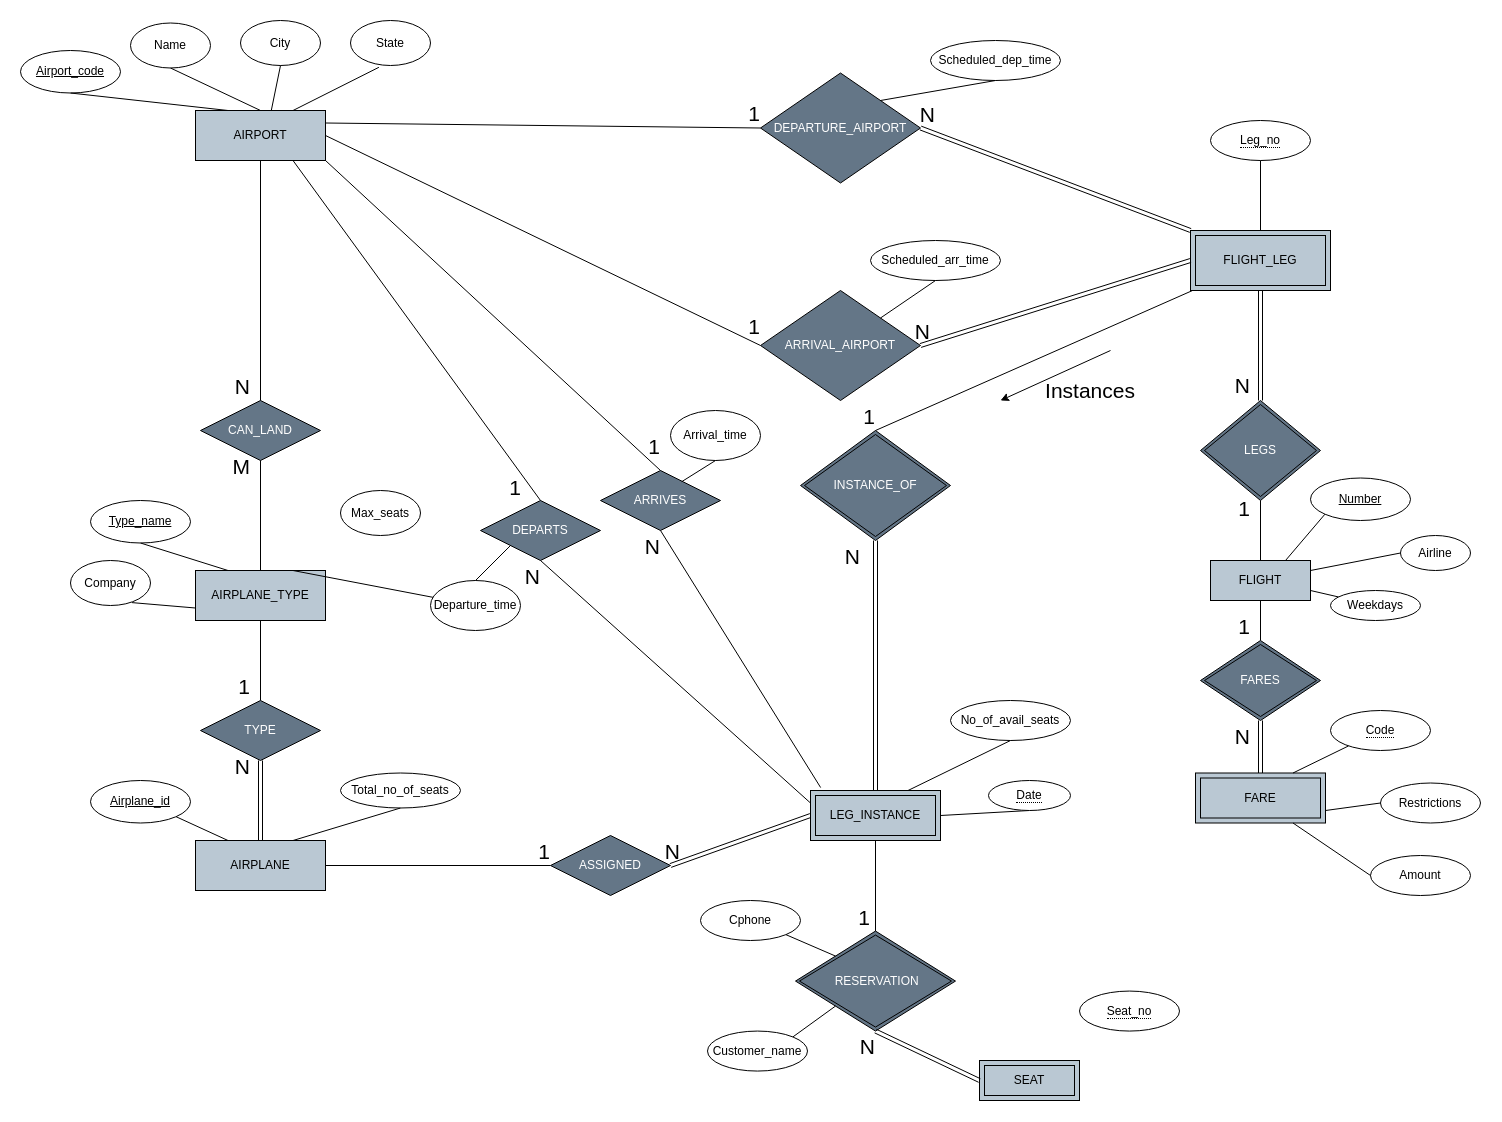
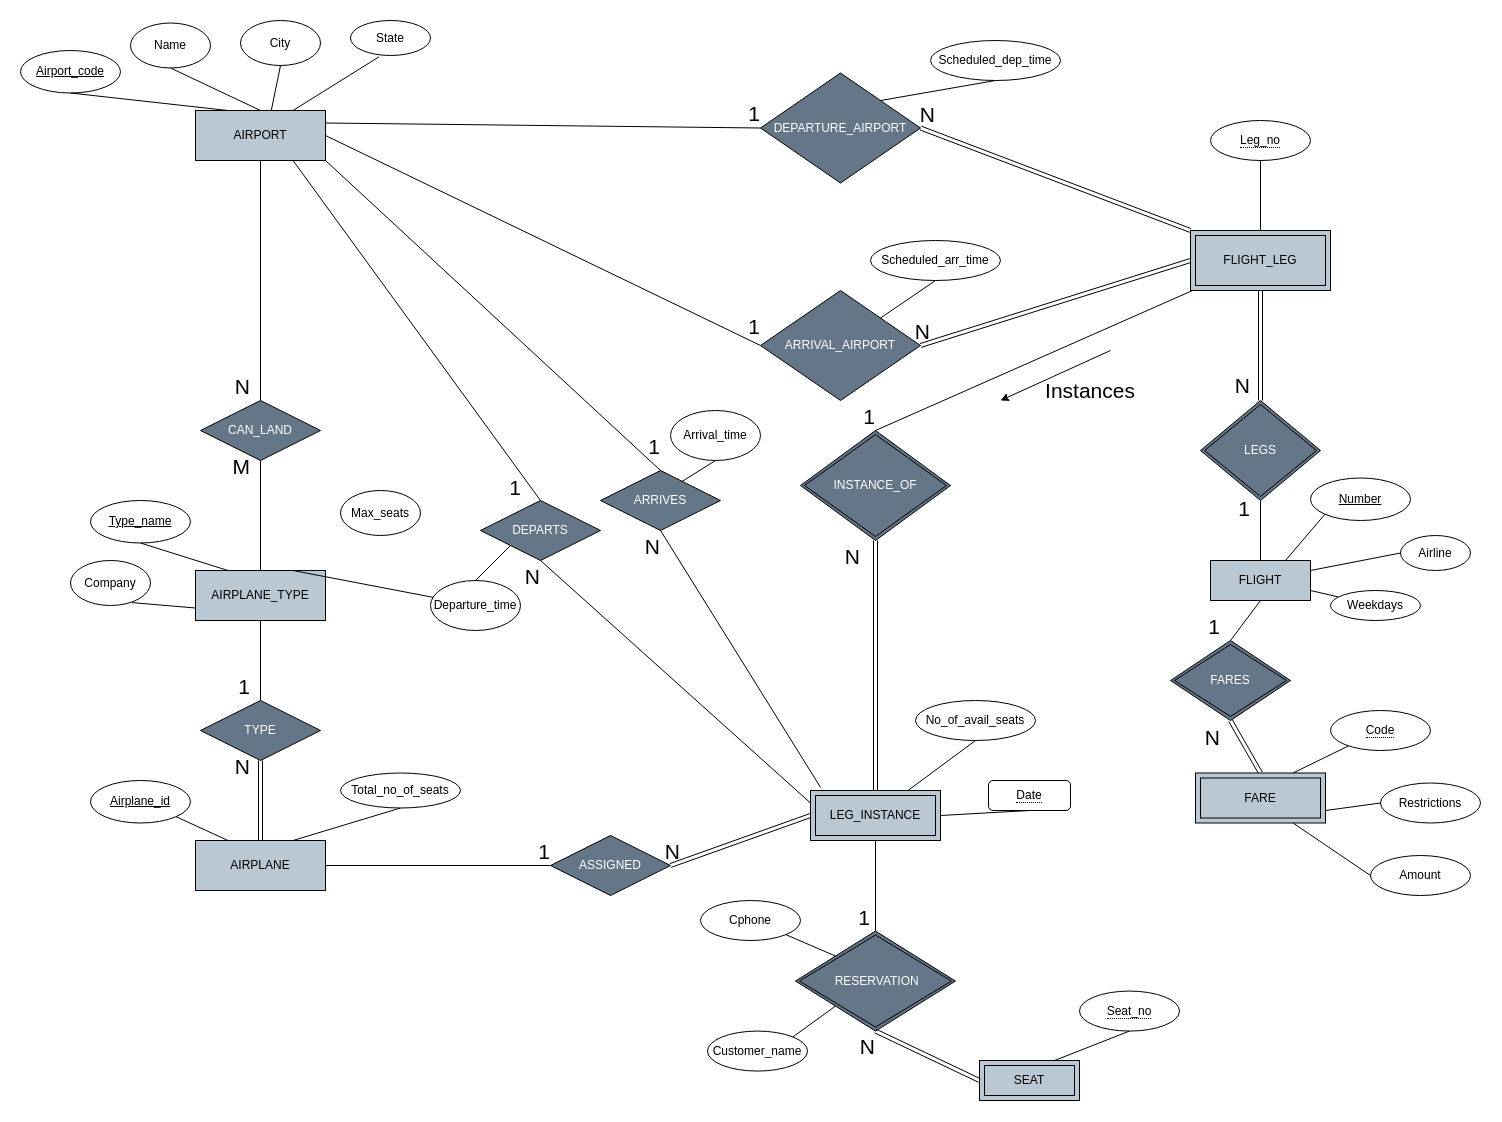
node "State": size 80x45 -> 80x35
node "FARES": moved (1261, 681) -> (1231, 681)
node "No_of_avail_seats": moved (1011, 721) -> (976, 721)
node "Date": shape ellipse -> rounded rectangle
edge "Seat_no" -- "SEAT": added
